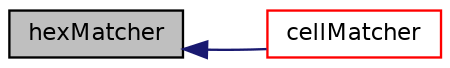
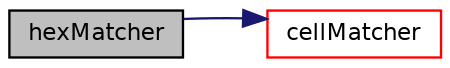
edge "cellMatcher" -> "hexMatcher": reversed
